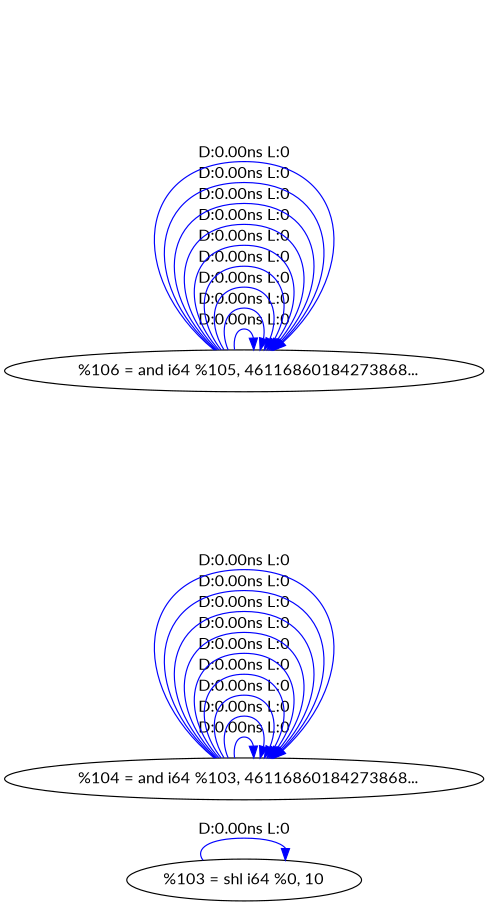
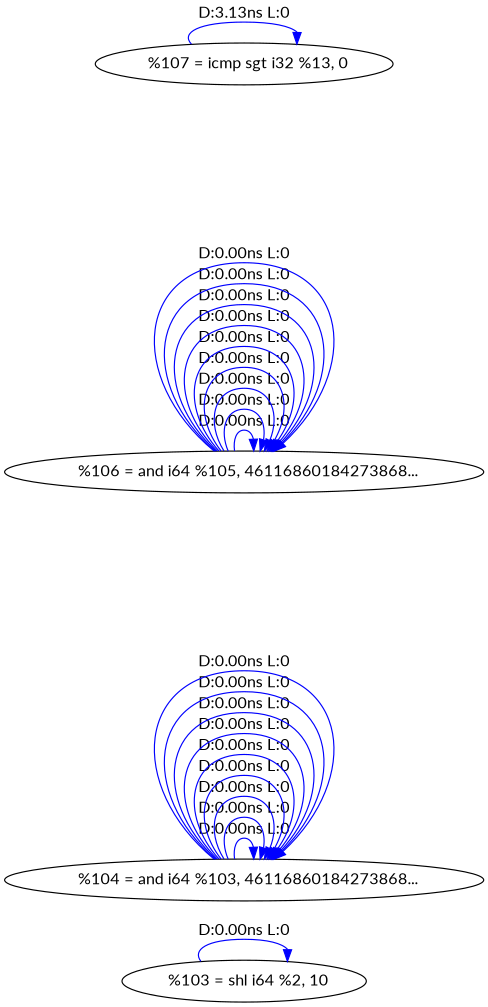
node "%107 = icmp sgt i32 %13, 0": added
node "%103 = shl i64 %0, 10": label "%103 = shl i64 %0, 10" -> "%103 = shl i64 %2, 10"
